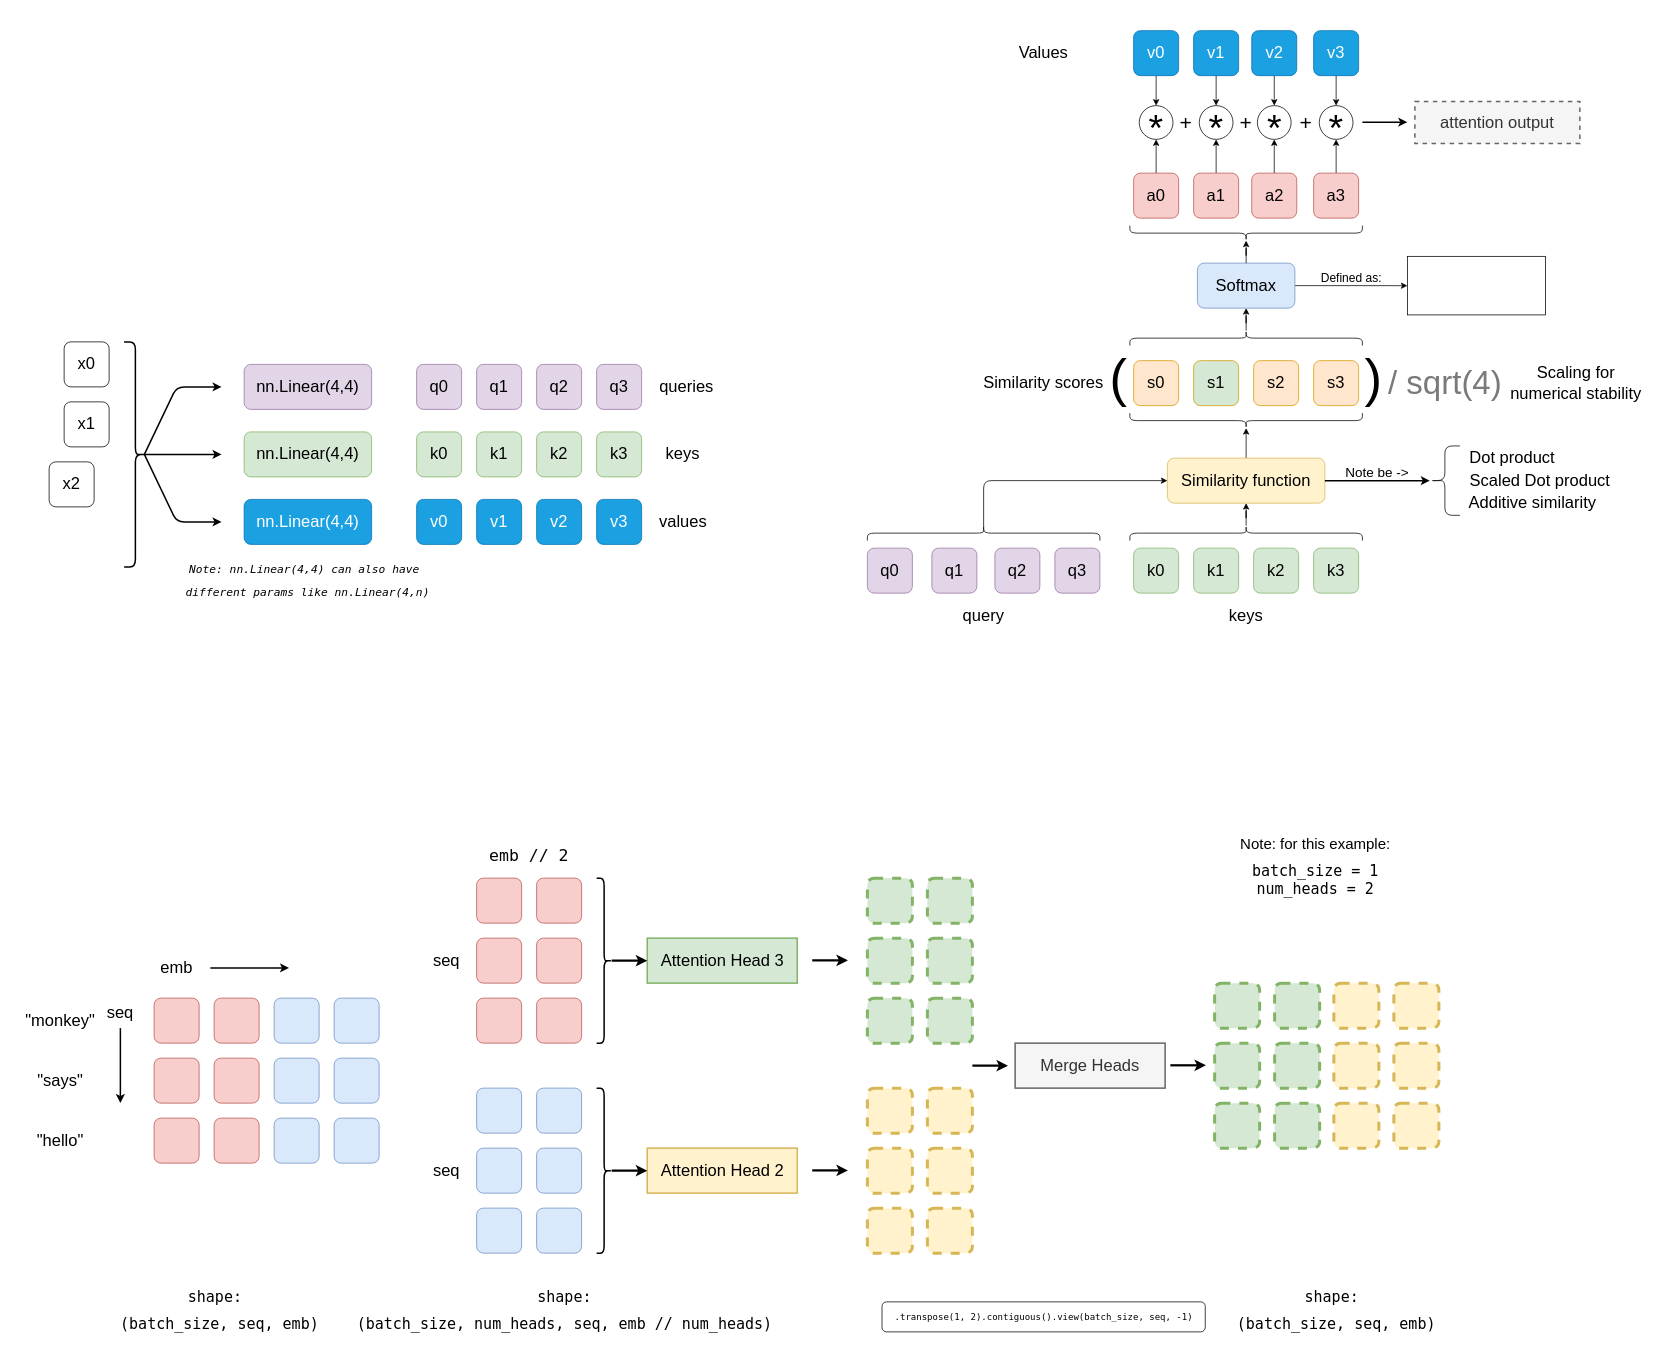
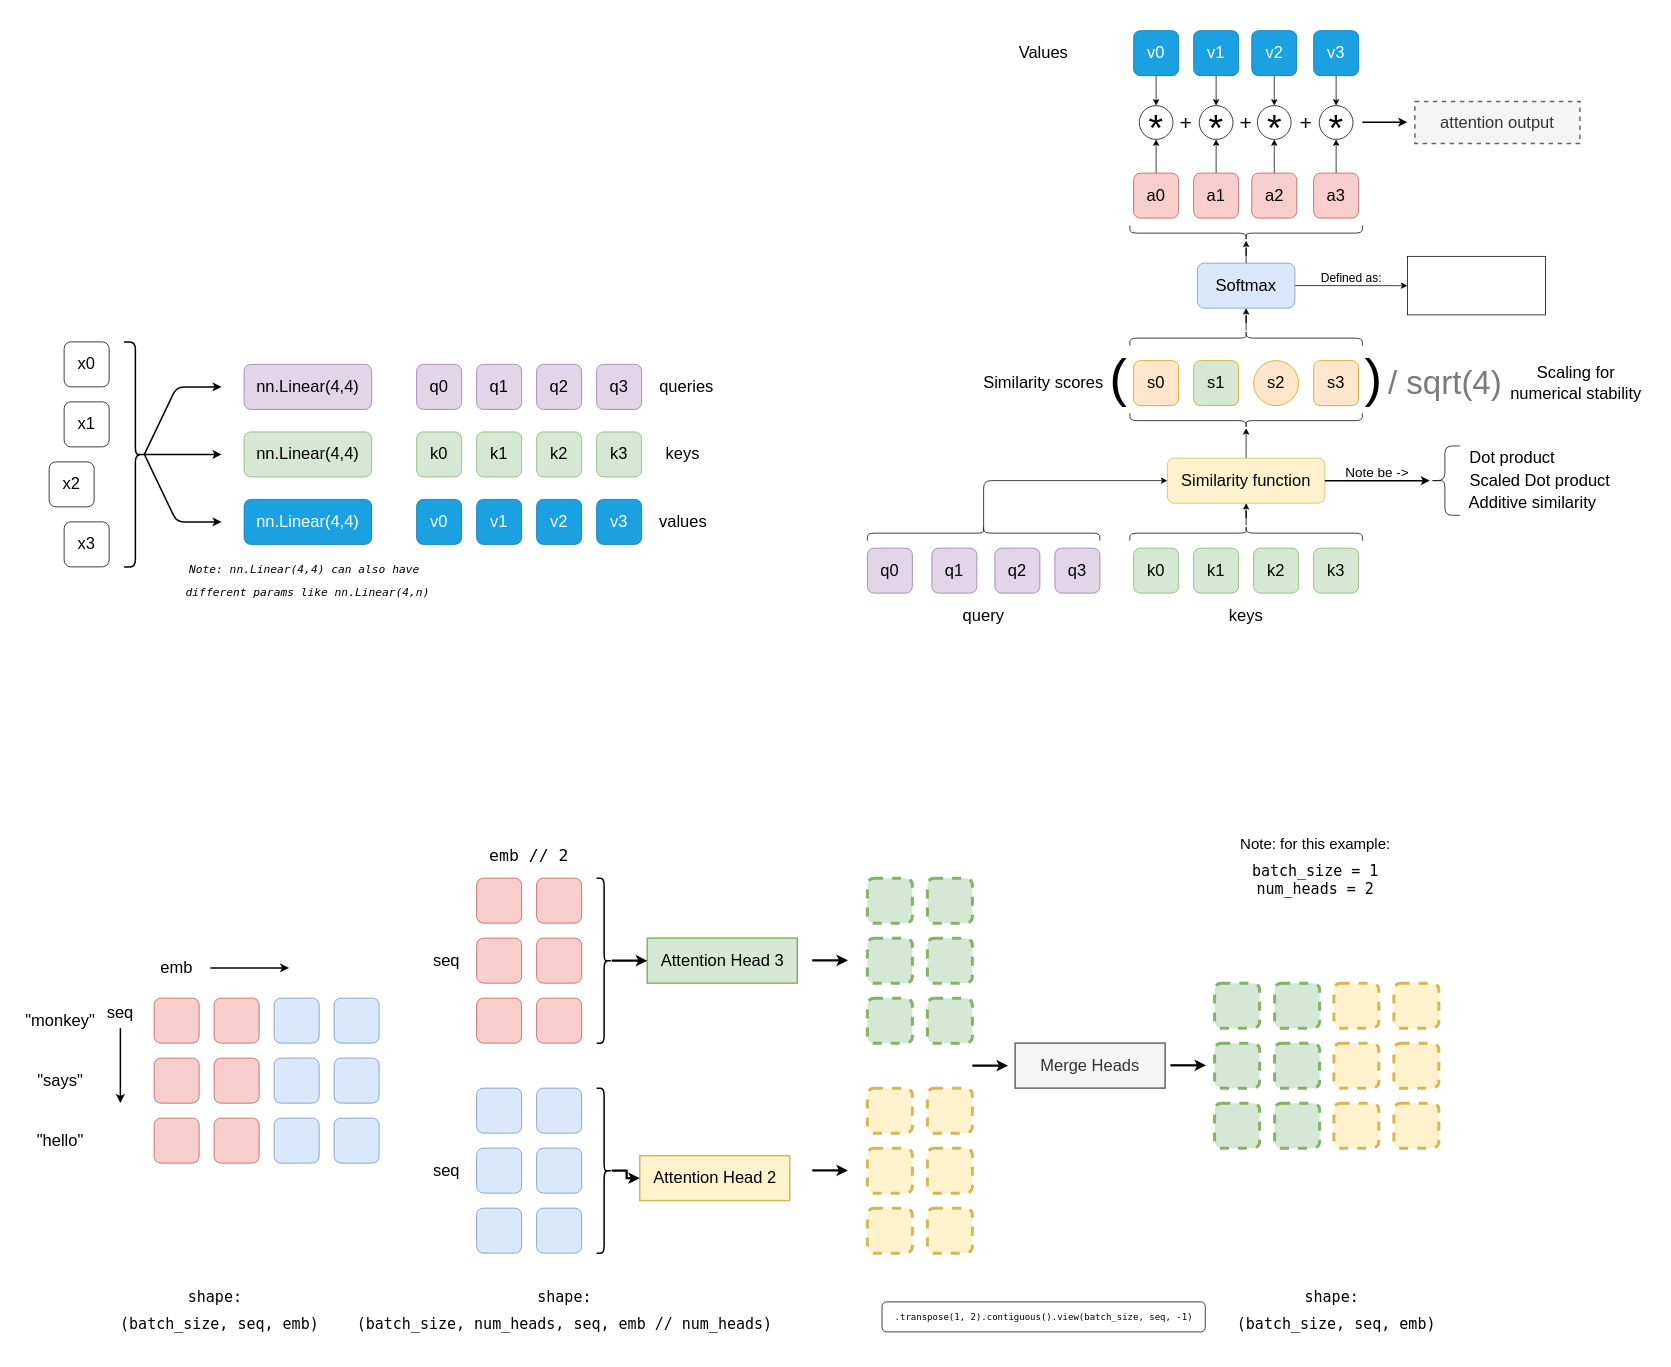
node "s2": shape rounded rectangle -> ellipse
node "x3": added
node "Attention Head 2": moved (722, 1170) -> (715, 1178)
